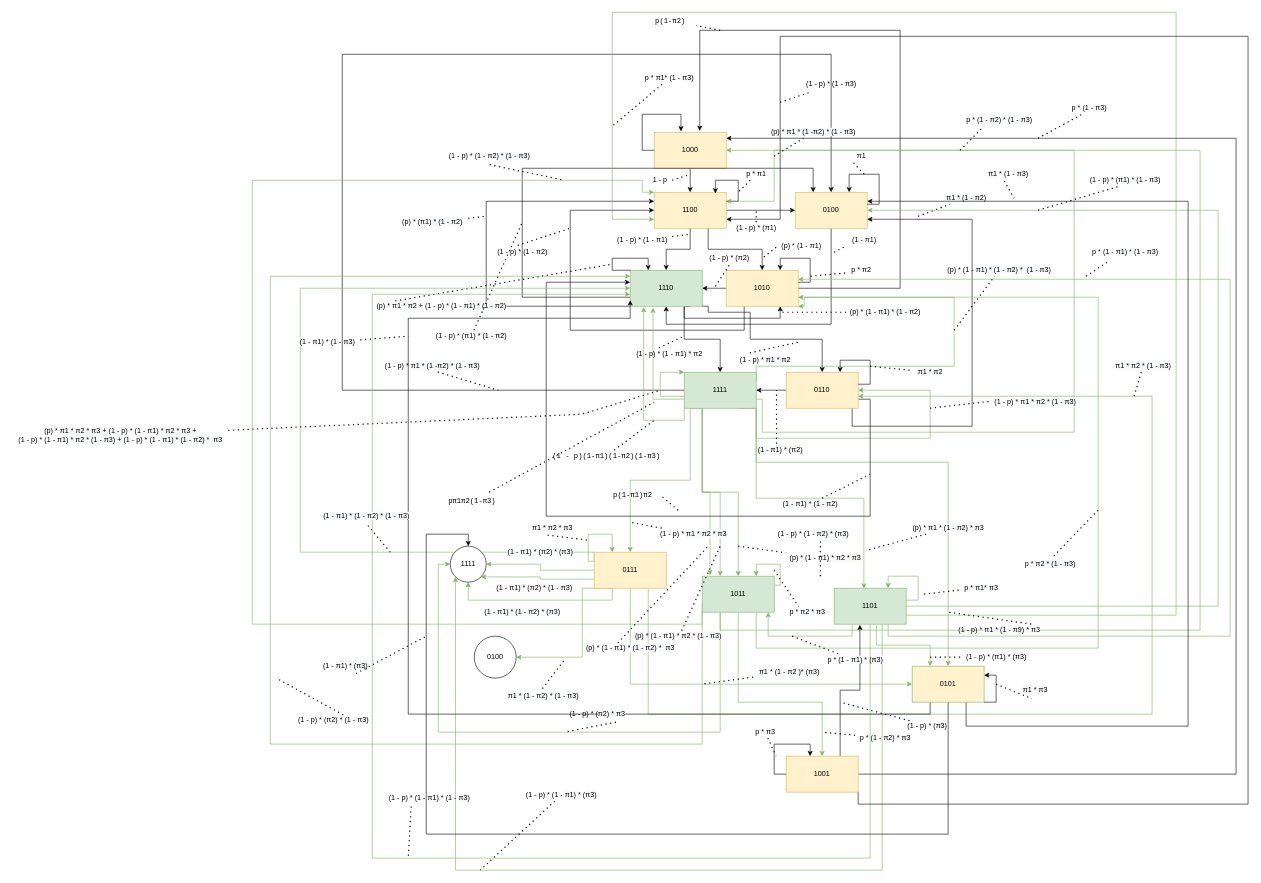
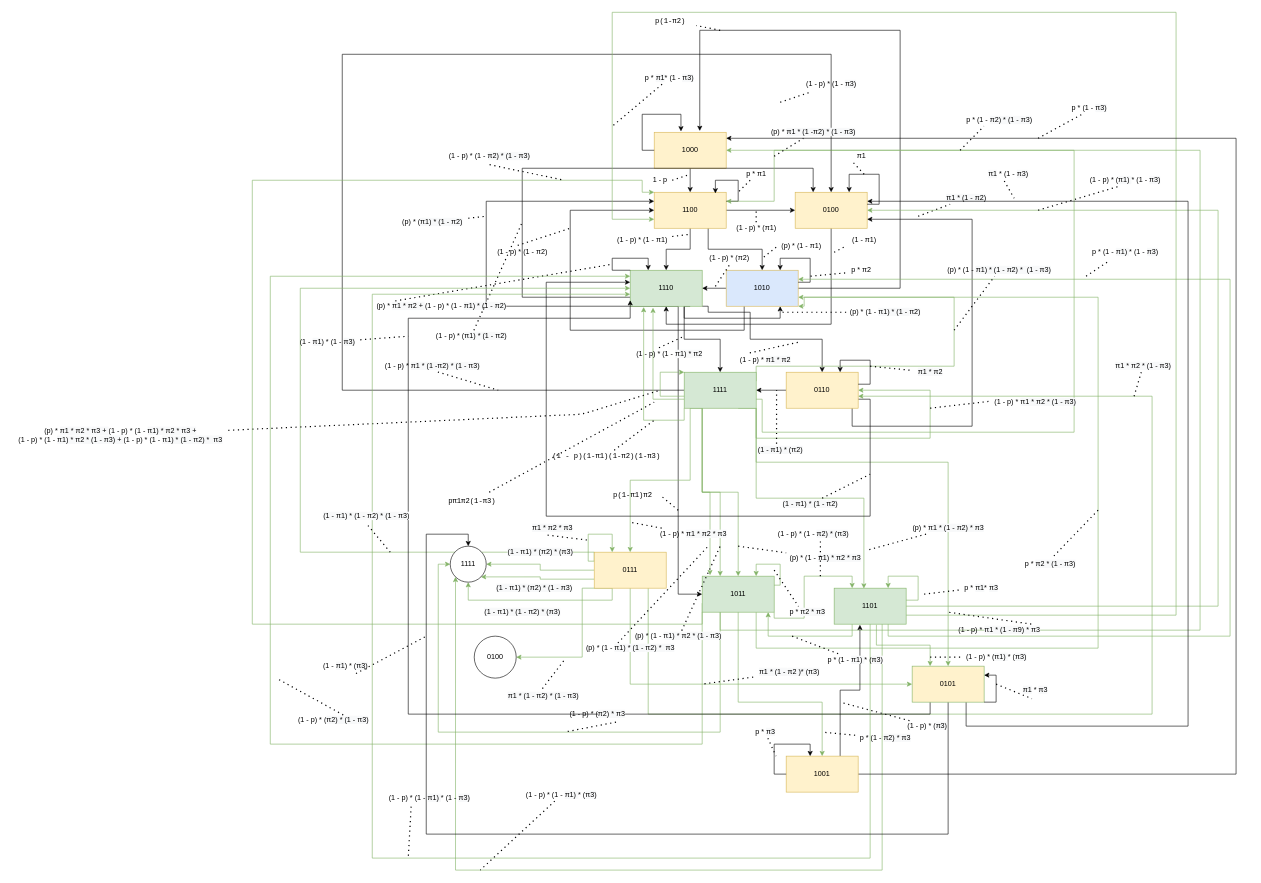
node "1010": fillcolor #fff2cc -> #dae8fc
edge "1011" -> "1101": added
edge "1110" -> "1011": added
edge "1001" -> "1100": removed
